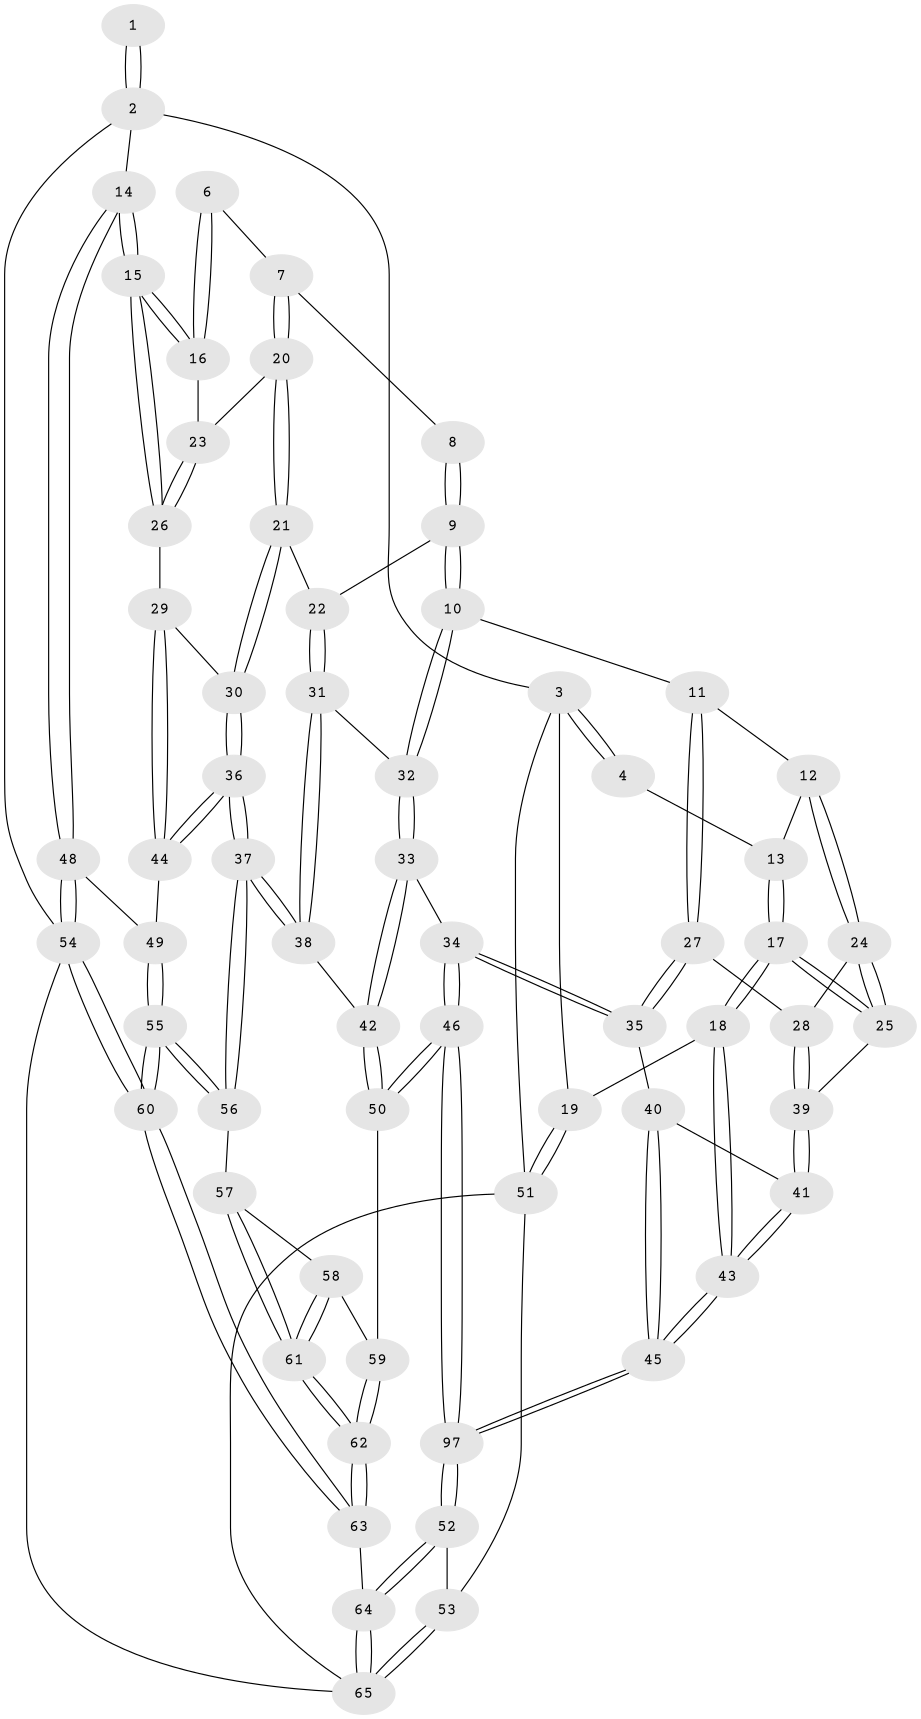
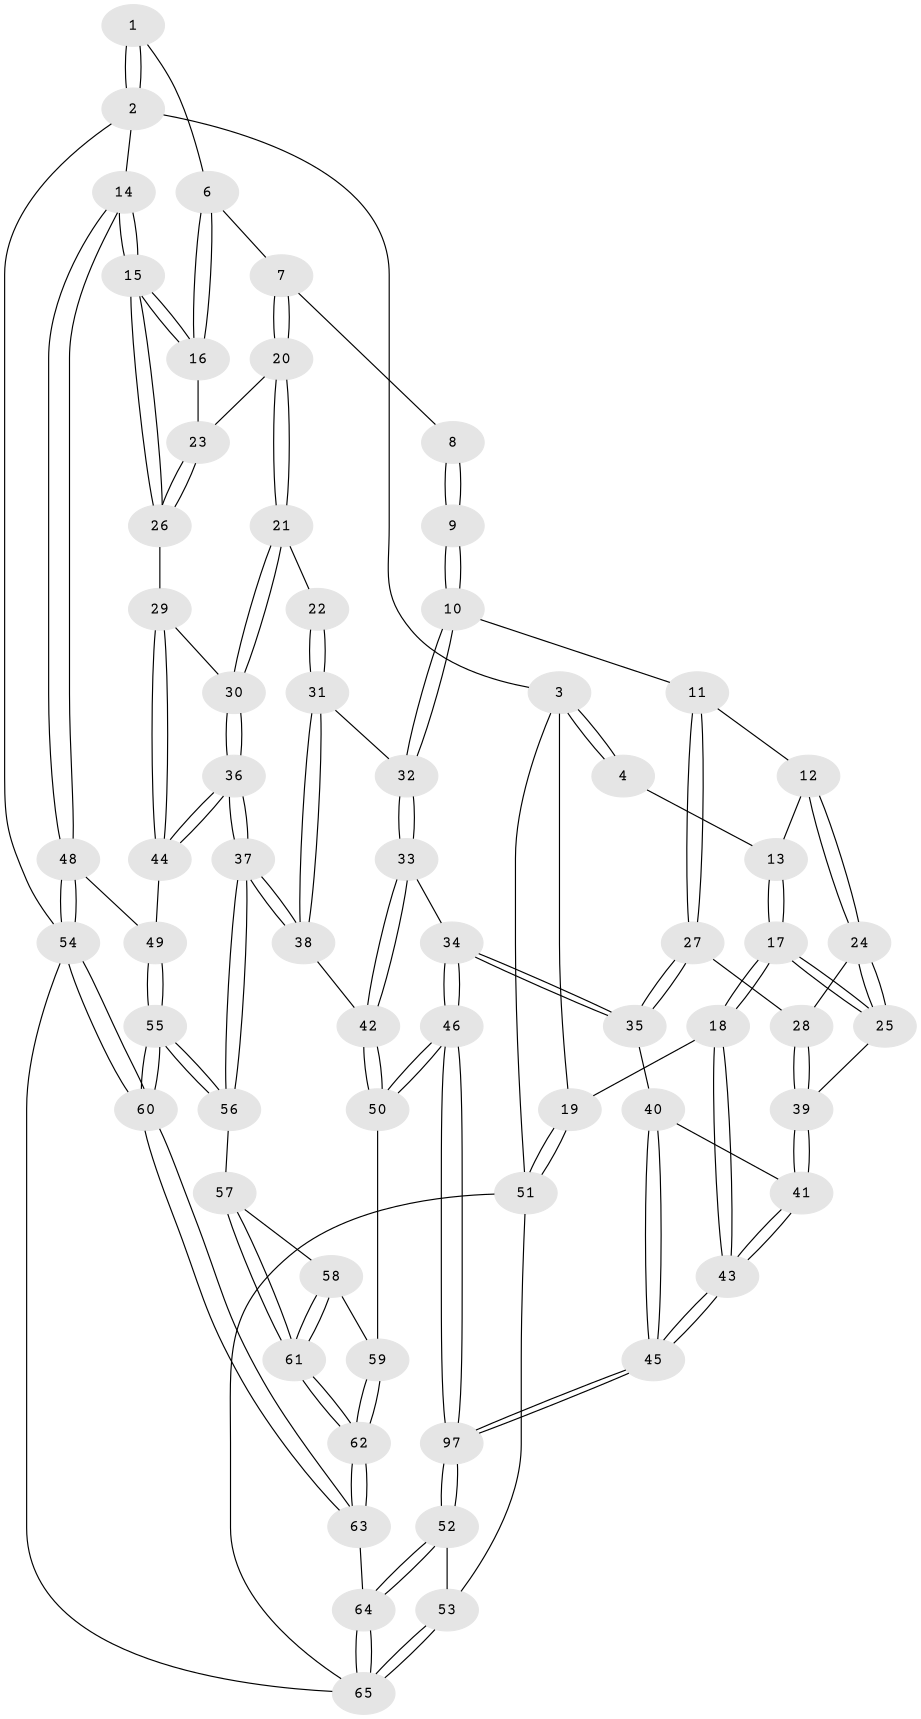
edge "1" -- "6": added
edge "9" -- "22": removed
